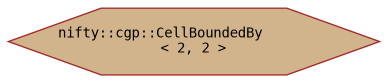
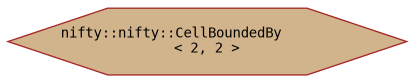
node "nifty::cgp::CellBoundedBy < 2, 2 >": label "nifty::cgp::CellBoundedBy < 2, 2 >" -> "nifty::nifty::CellBoundedBy < 2, 2 >"
